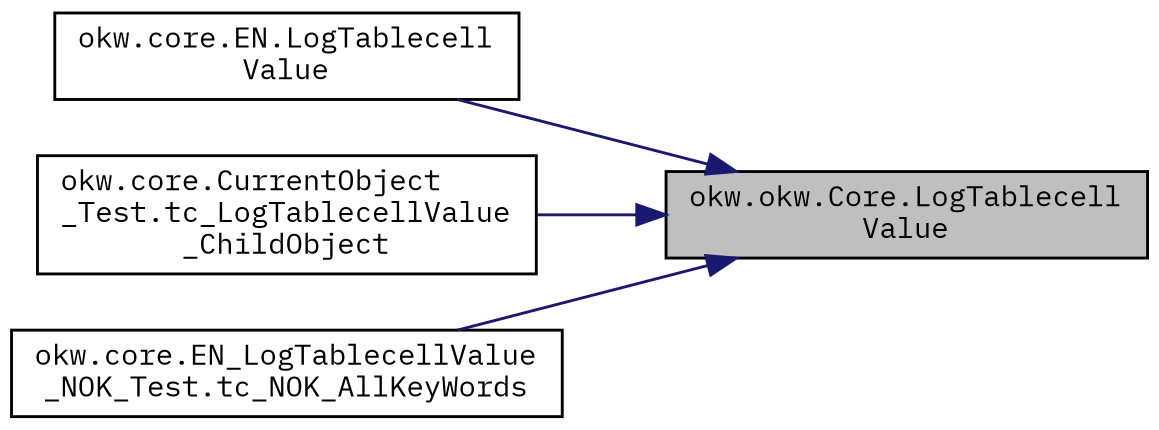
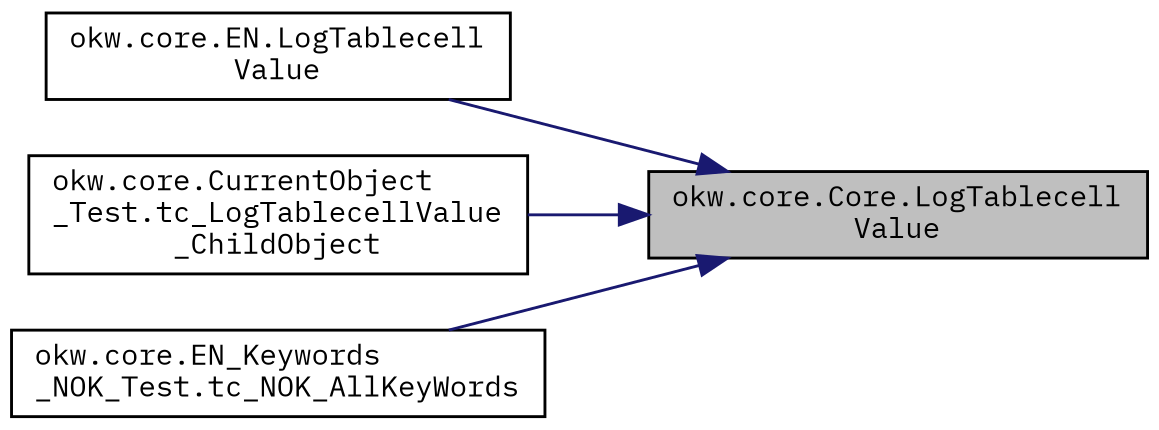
node "okw.okw.Core.LogTablecell Value": label "okw.okw.Core.LogTablecell Value" -> "okw.core.Core.LogTablecell Value"
node "okw.core.EN_LogTablecellValue _NOK_Test.tc_NOK_AllKeyWords": label "okw.core.EN_LogTablecellValue _NOK_Test.tc_NOK_AllKeyWords" -> "okw.core.EN_Keywords _NOK_Test.tc_NOK_AllKeyWords"
